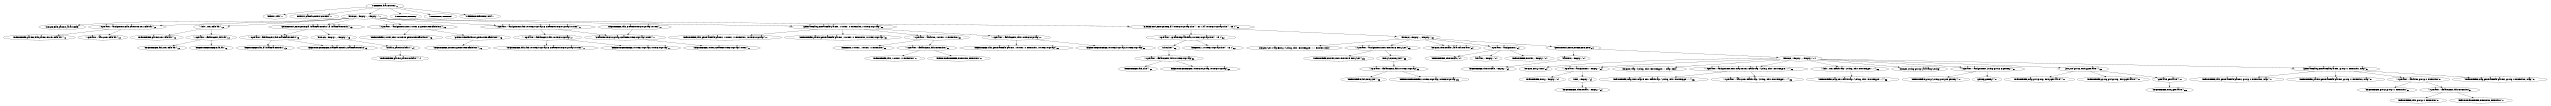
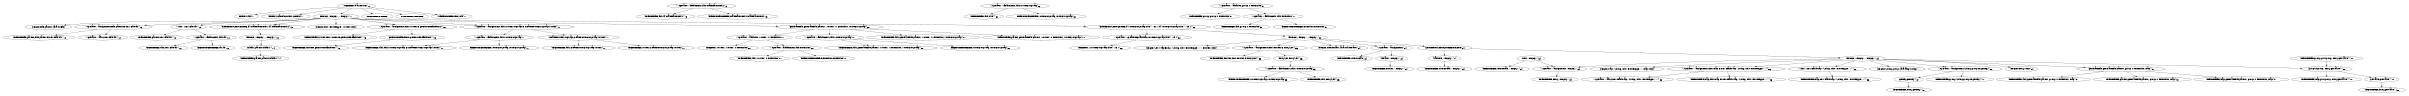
node "(LOCAL,List<RouteType> routes: ANY)": added
edge "(CONTROL_STRUCTURE,if (makeParentDirs),if (makeParentDirs))" -> "(<operator>.fieldAccess,this.makeParentDirs)": removed
edge "(IDENTIFIER,this,createRouteGroupMap(routes))" -> "(createRouteGroupMap,createRouteGroupMap(routes))": reversed
node "(size,size())": removed
edge "(<operator>.assignment,)" -> "(IDENTIFIER,entries,<empty>)": now "(iterator,<empty>)" -> "(IDENTIFIER,entries,<empty>)"
edge "(<operator>.assignment,<empty>)" -> "(next,<empty>)": reversed
edge "(put,put(group, entry.getValue()))" -> "(IDENTIFIER,group,put(group, entry.getValue()))": reversed
edge "(generateFile,generateFile(parent, group + extension, map))" -> "(<operator>.addition,group + extension)": removed
node "(IDENTIFIER,entry,getKey())": added
